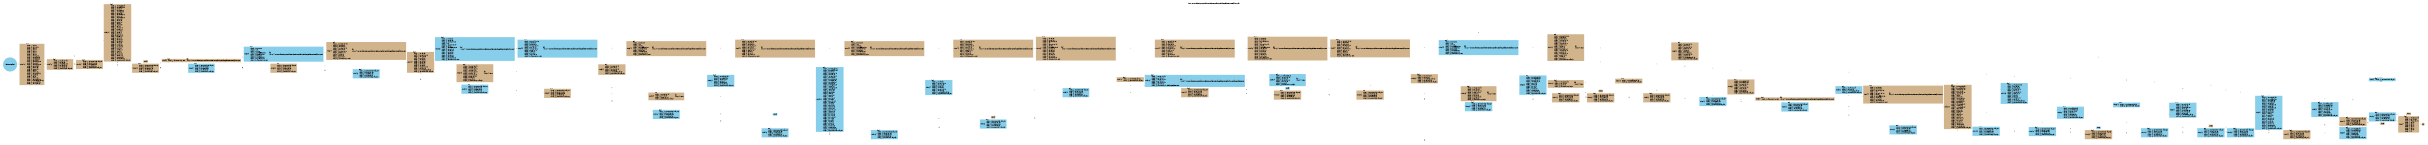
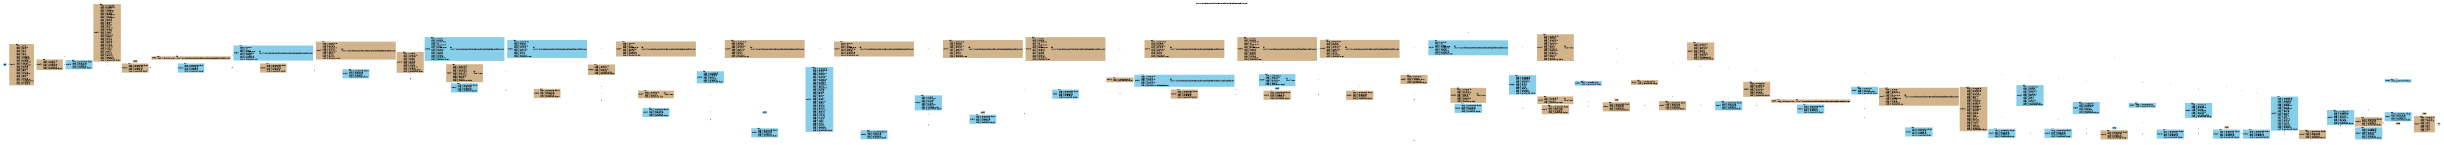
node "SoftEtherVPNsrcCedarHub": label "SoftEtherVPNsrcCedarHub" -> "Entry"
node "0x401eb4 [28]": fillcolor tan -> skyblue
node "0x402b44 [15]": added
